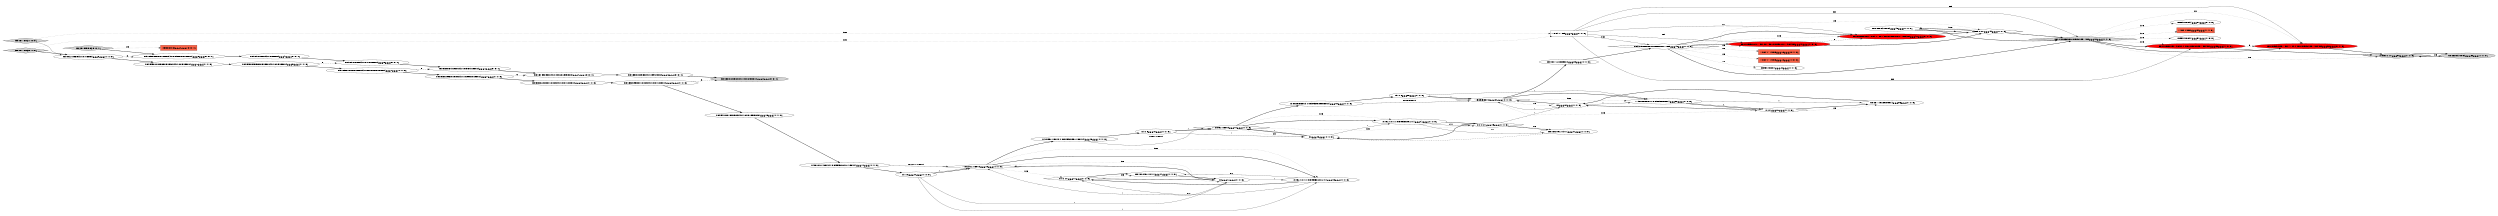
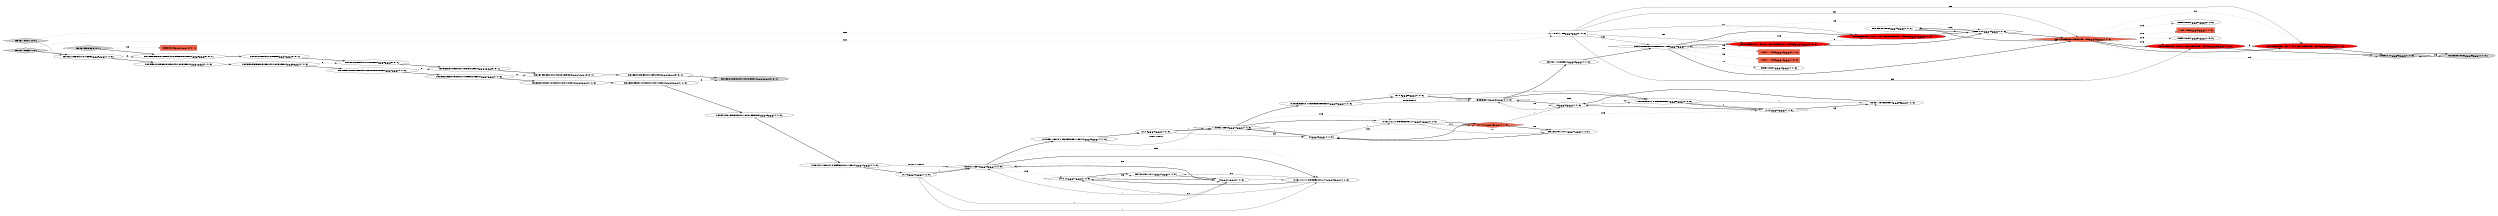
node "plot instanceof CombinedRangeXYPlot@@@49@@@['1', '1', '0']": fillcolor lightgray -> tomato
node "axis != null@@@25@@@['1', '1', '0']": fillcolor white -> tomato
edge "applyToValueAxis(axis)@@@26@@@['1', '1', '0']" -> "i++@@@23@@@['1', '1', '0']": style dashed -> bold
